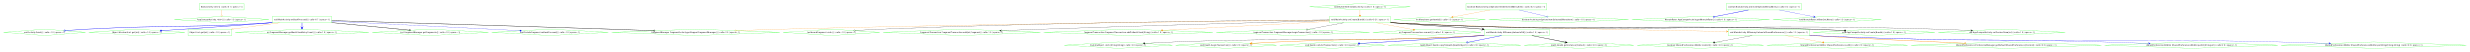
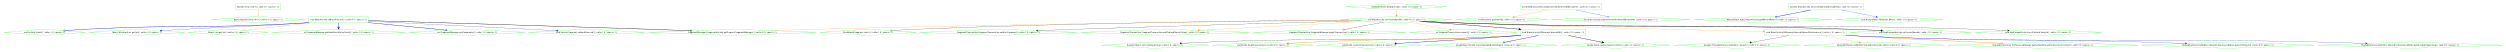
node "void MainActivity.onCreate(Bundle) | calls=0 21 | specs=-1)": shape box -> diamond
edge "void MainActivity.onBackPressed() | calls=0 7 | specs=-1)" -> "List FragmentManager.getFragments() | calls=1 0 | specs=-1)": color black -> blue
edge "void MainActivity.onBackPressed() | calls=0 7 | specs=-1)" -> "Object AbstractList.get(int) | calls=1 0 | specs=-1)": style bold -> solid
node "Object List.get(int) | calls=1 0 | specs=-1)": shape box -> diamond
